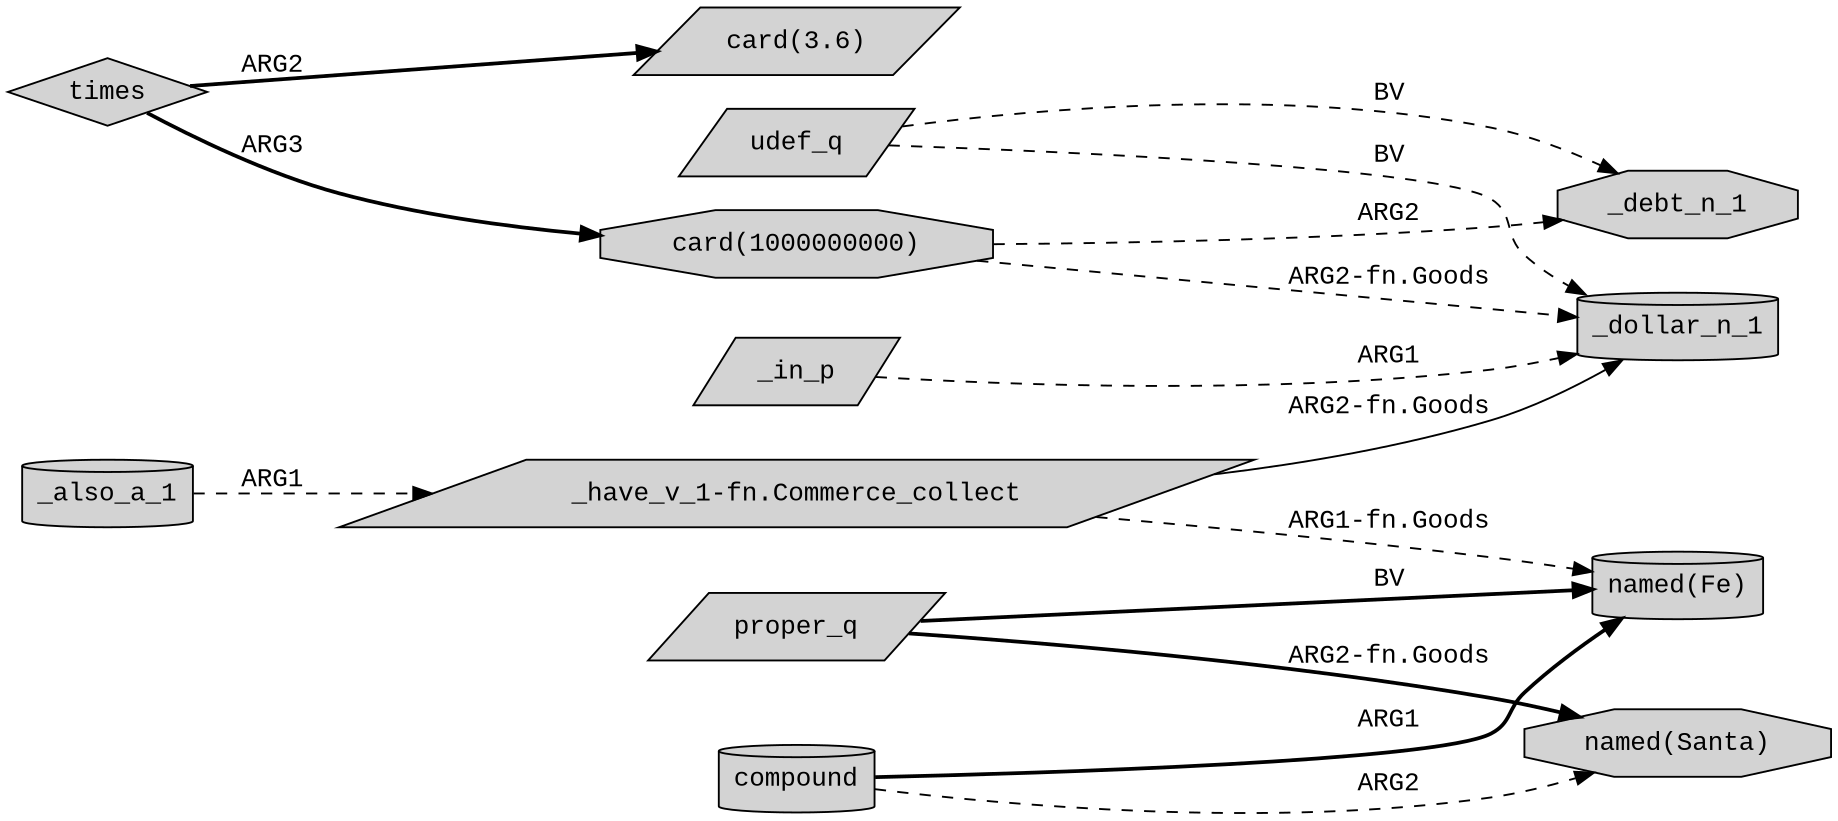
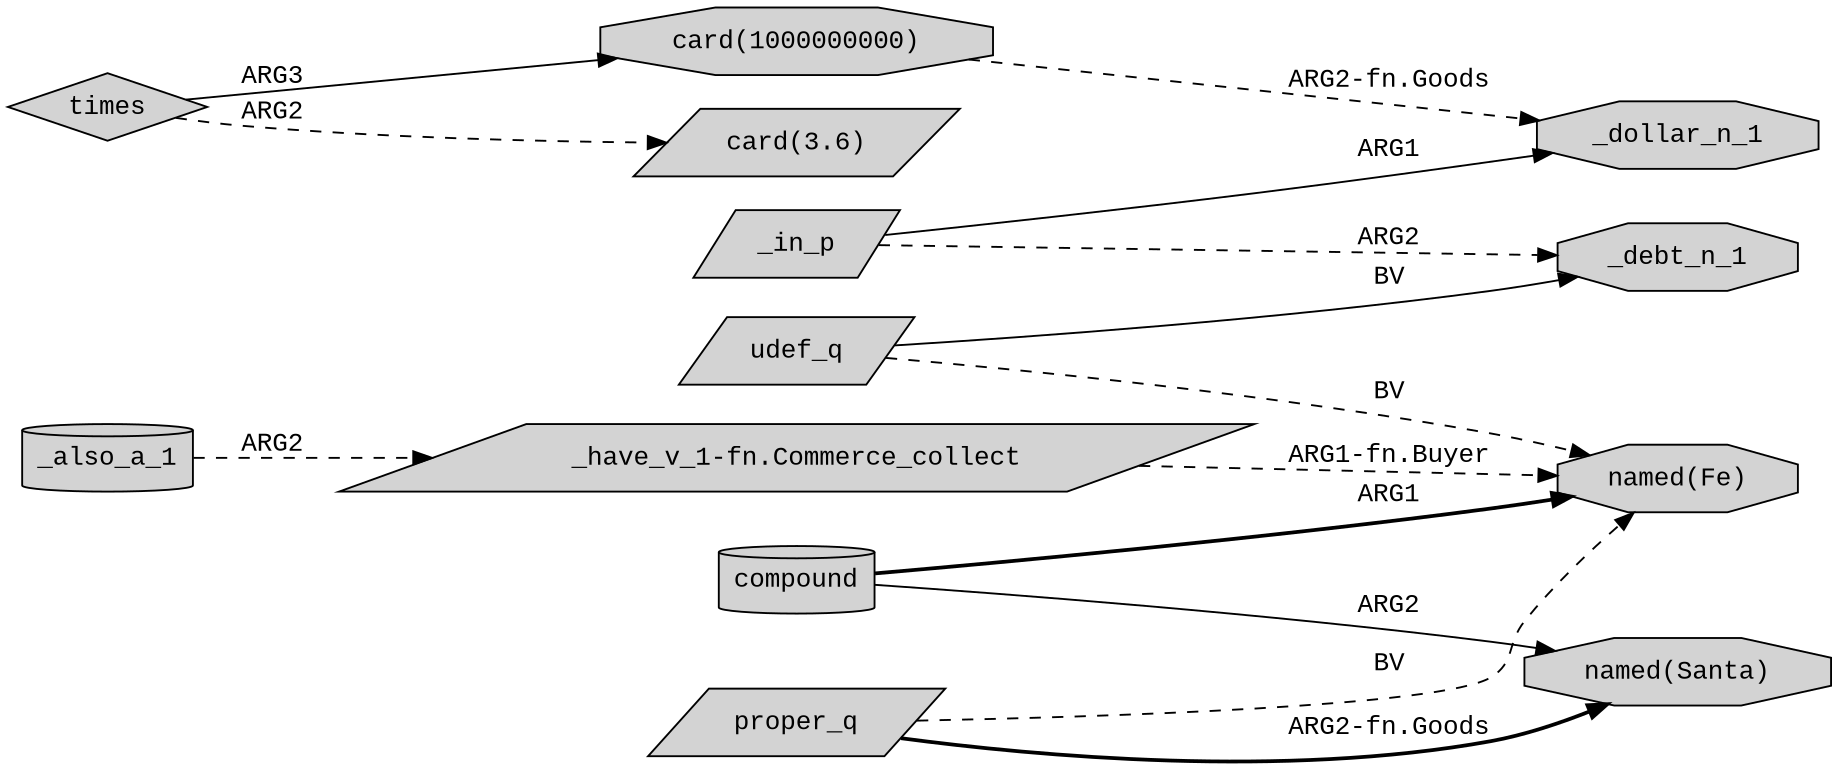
edge "times" -> "card(3.6)": style bold -> dashed
edge "udef_q" -> "_debt_n_1": style dashed -> solid
edge "udef_q" -> "_dollar_n_1": now "udef_q" -> "named(Fe)"
edge "times" -> "card(1000000000)": style bold -> solid
edge "card(1000000000)" -> "_debt_n_1": now "_in_p" -> "_debt_n_1"
node "_dollar_n_1": shape cylinder -> octagon
edge "_in_p" -> "_dollar_n_1": style dashed -> solid
edge "_have_v_1-fn.Commerce_collect" -> "_dollar_n_1": removed, label "ARG2-fn.Goods"
edge "_also_a_1" -> "_have_v_1-fn.Commerce_collect": label "ARG1" -> "ARG2"
edge "_have_v_1-fn.Commerce_collect" -> "named(Fe)": label "ARG1-fn.Goods" -> "ARG1-fn.Buyer"
node "named(Fe)": shape cylinder -> octagon
edge "proper_q" -> "named(Fe)": style bold -> dashed
edge "compound" -> "named(Santa)": style dashed -> solid
